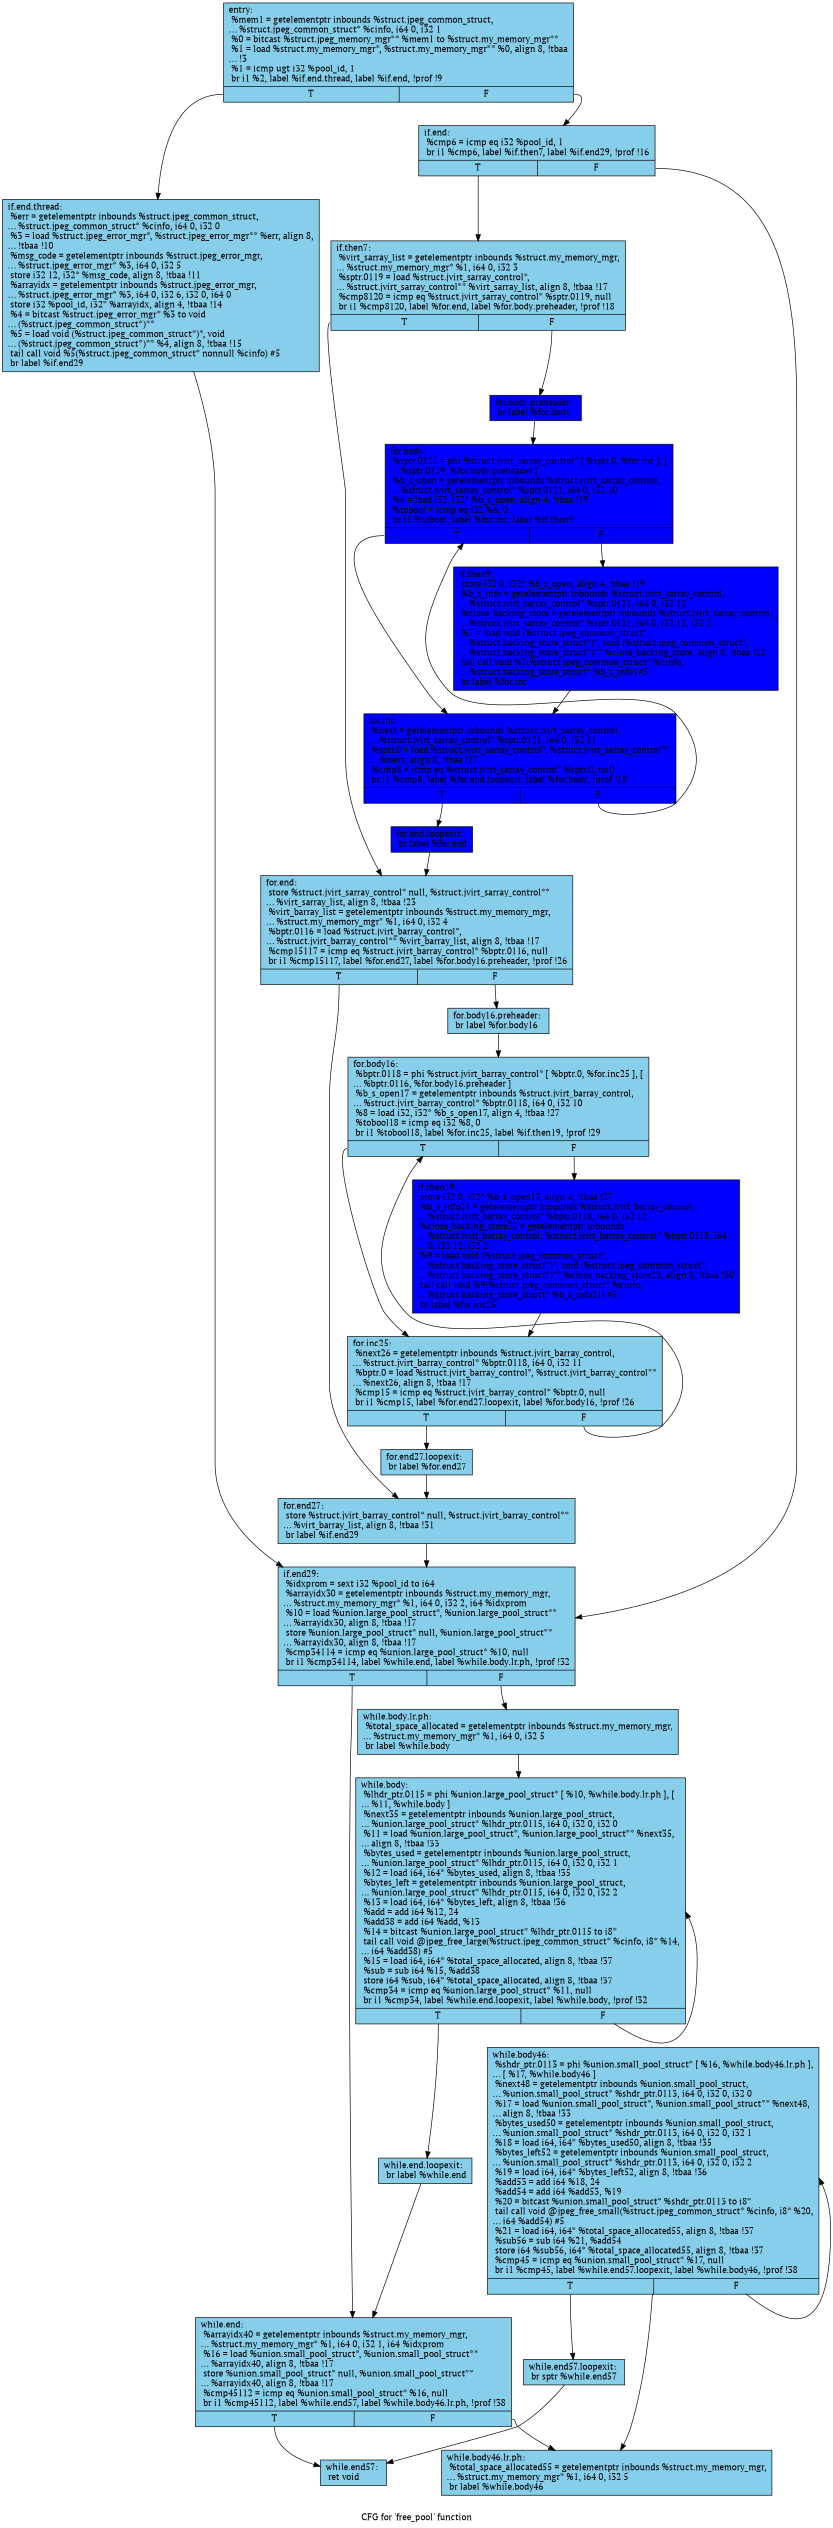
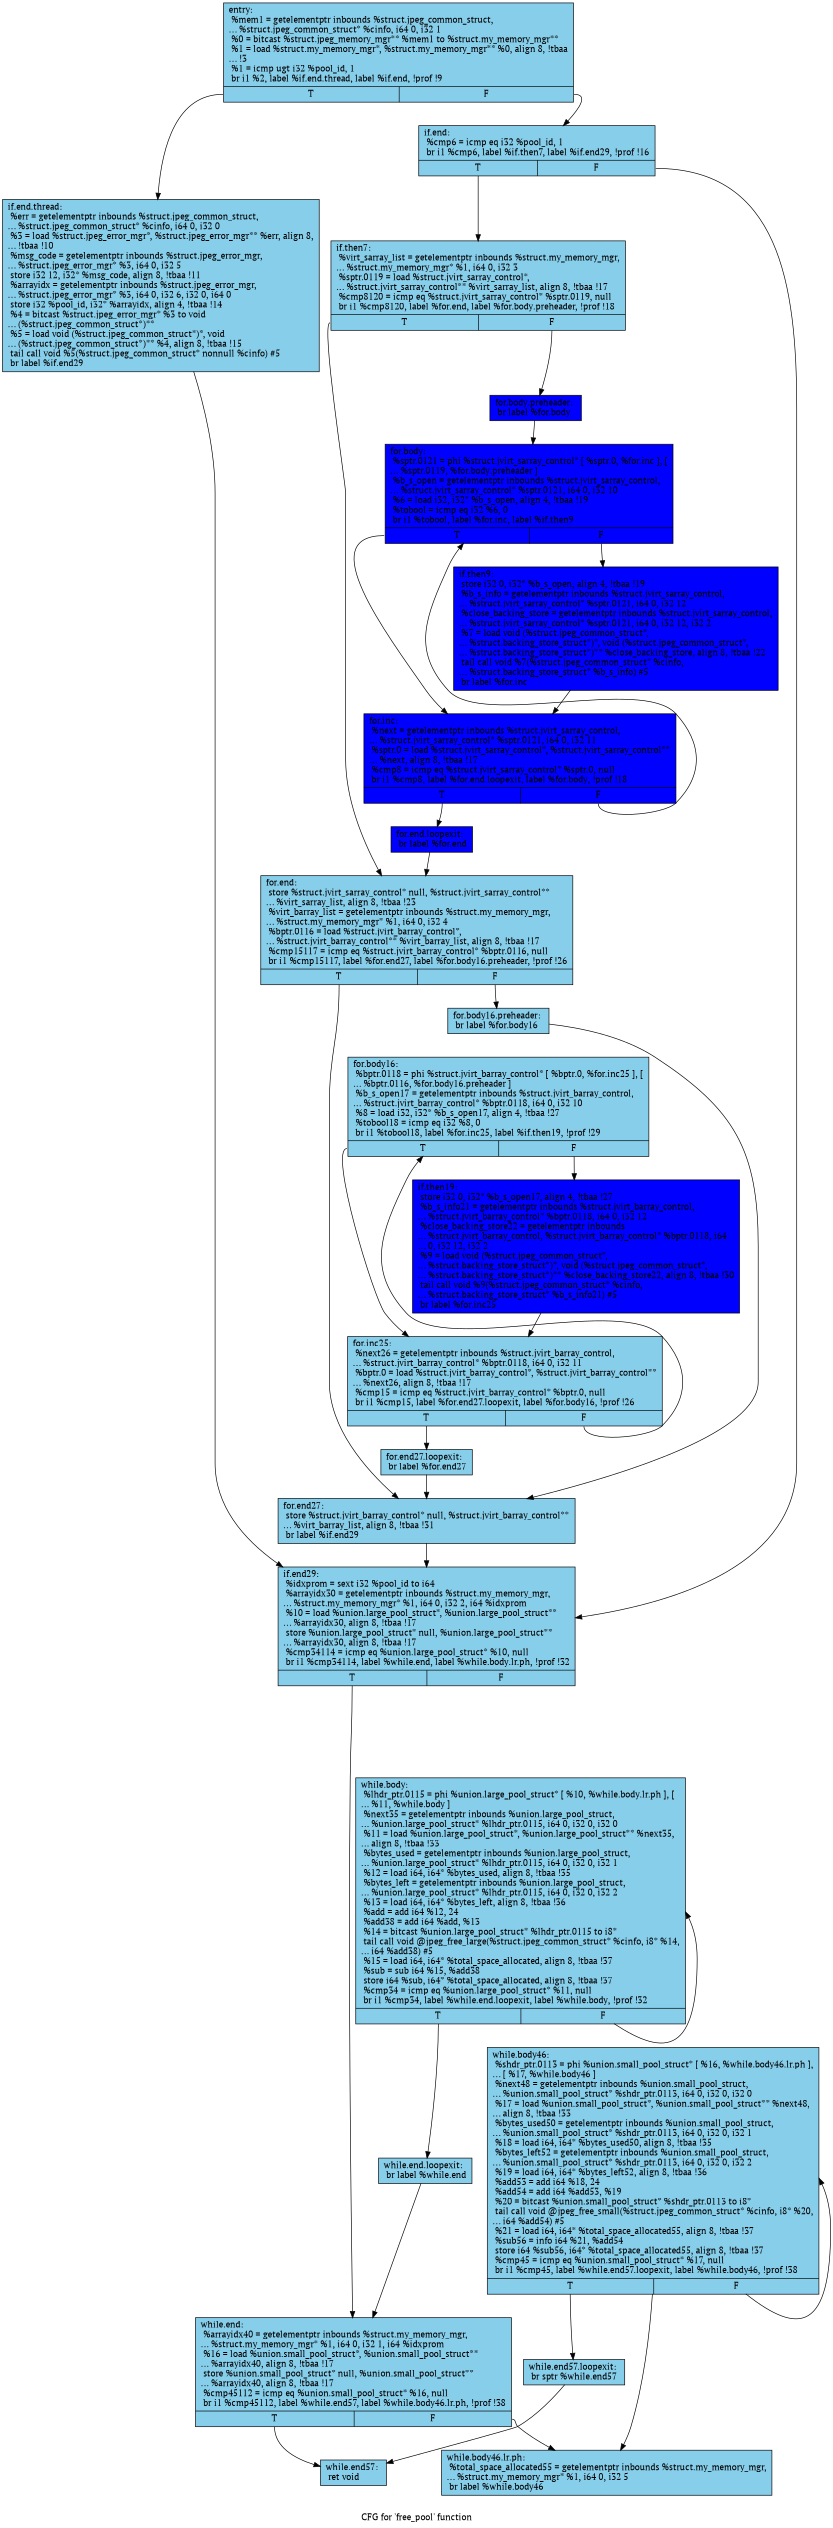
edge "for.body16.preheader:" -> "for.body16:": now "for.body16.preheader:" -> "for.end27:"
node "while.body.lr.ph:": removed
node "while.body46:": text "%sub56 = sub i64 %21, %add54" -> "%sub56 = info i64 %21, %add54"
